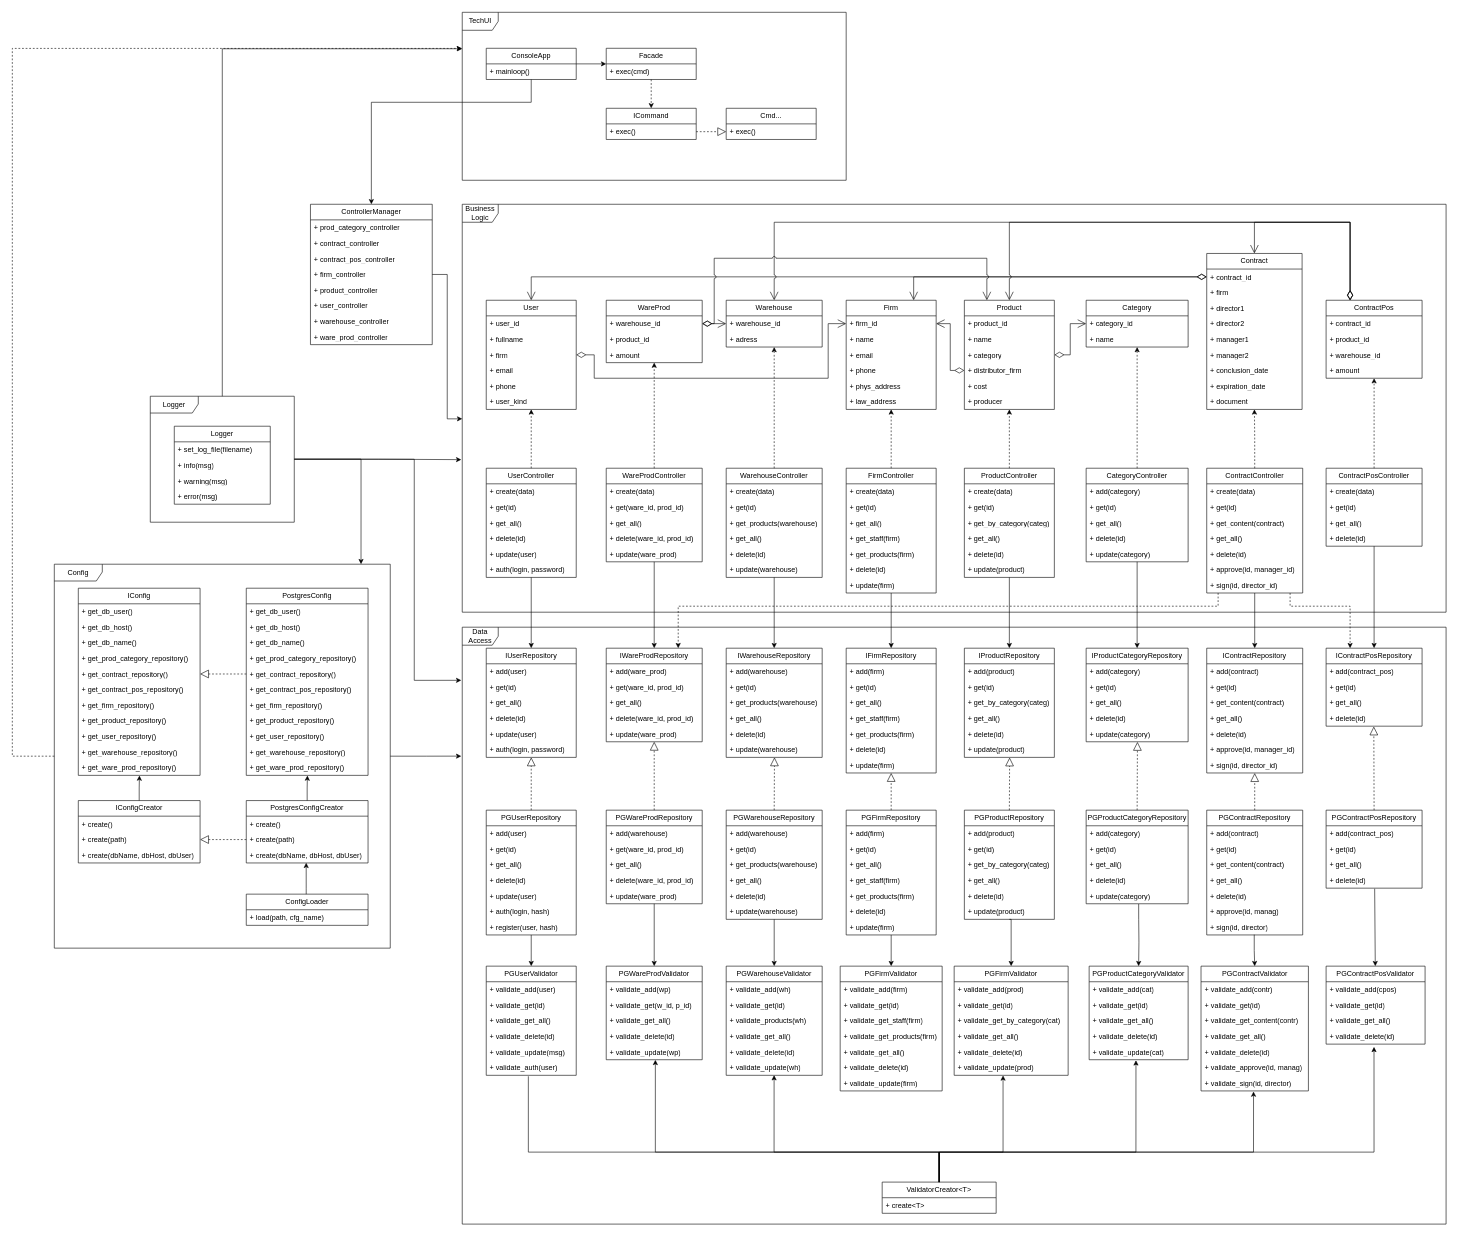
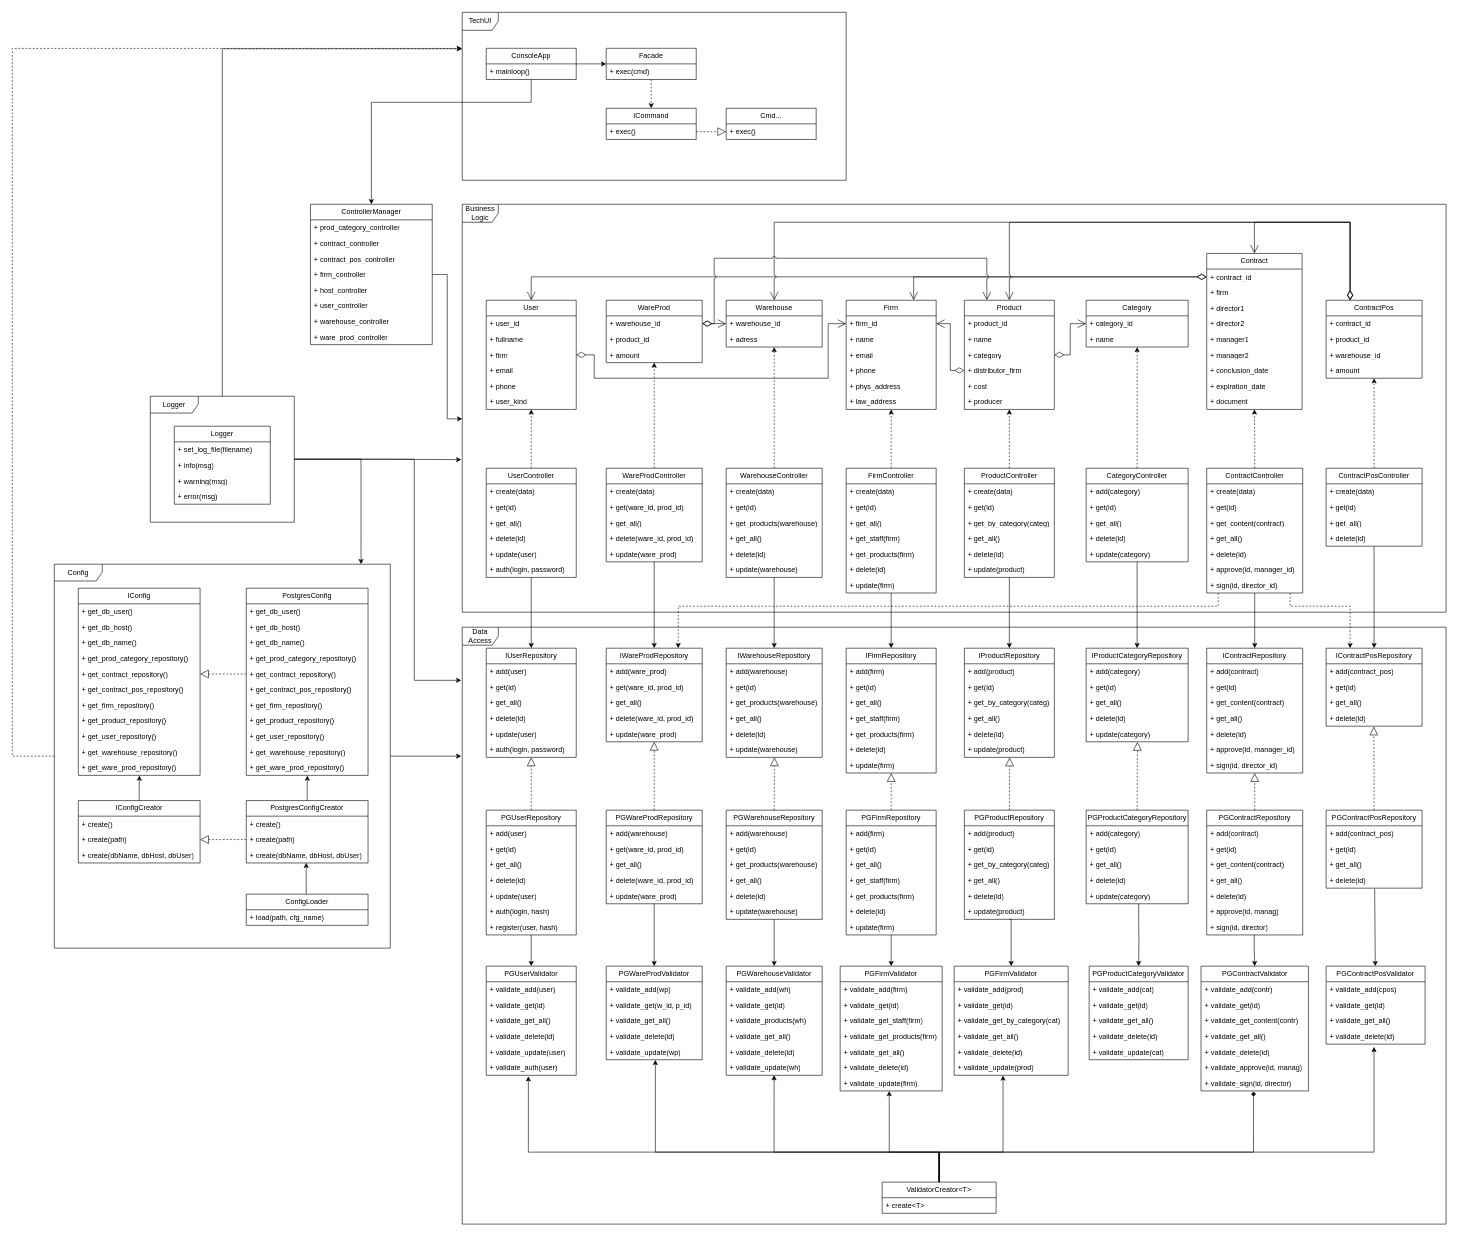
node "+ product_controller": label "+ product_controller" -> "+ host_controller"
node "+ validate_update(msg)": label "+ validate_update(msg)" -> "+ validate_update(user)"
edge "ValidatorCreator<T>" -> "+ validate_update(cat)": removed
edge "+ validate_auth(user)" -- "ValidatorCreator<T>": arrowhead none -> classic
edge "ValidatorCreator<T>" -> "+ validate_update(firm)": added
edge "ValidatorCreator<T>" -> "+ validate_sign(id, director)": arrowhead classic -> diamond
